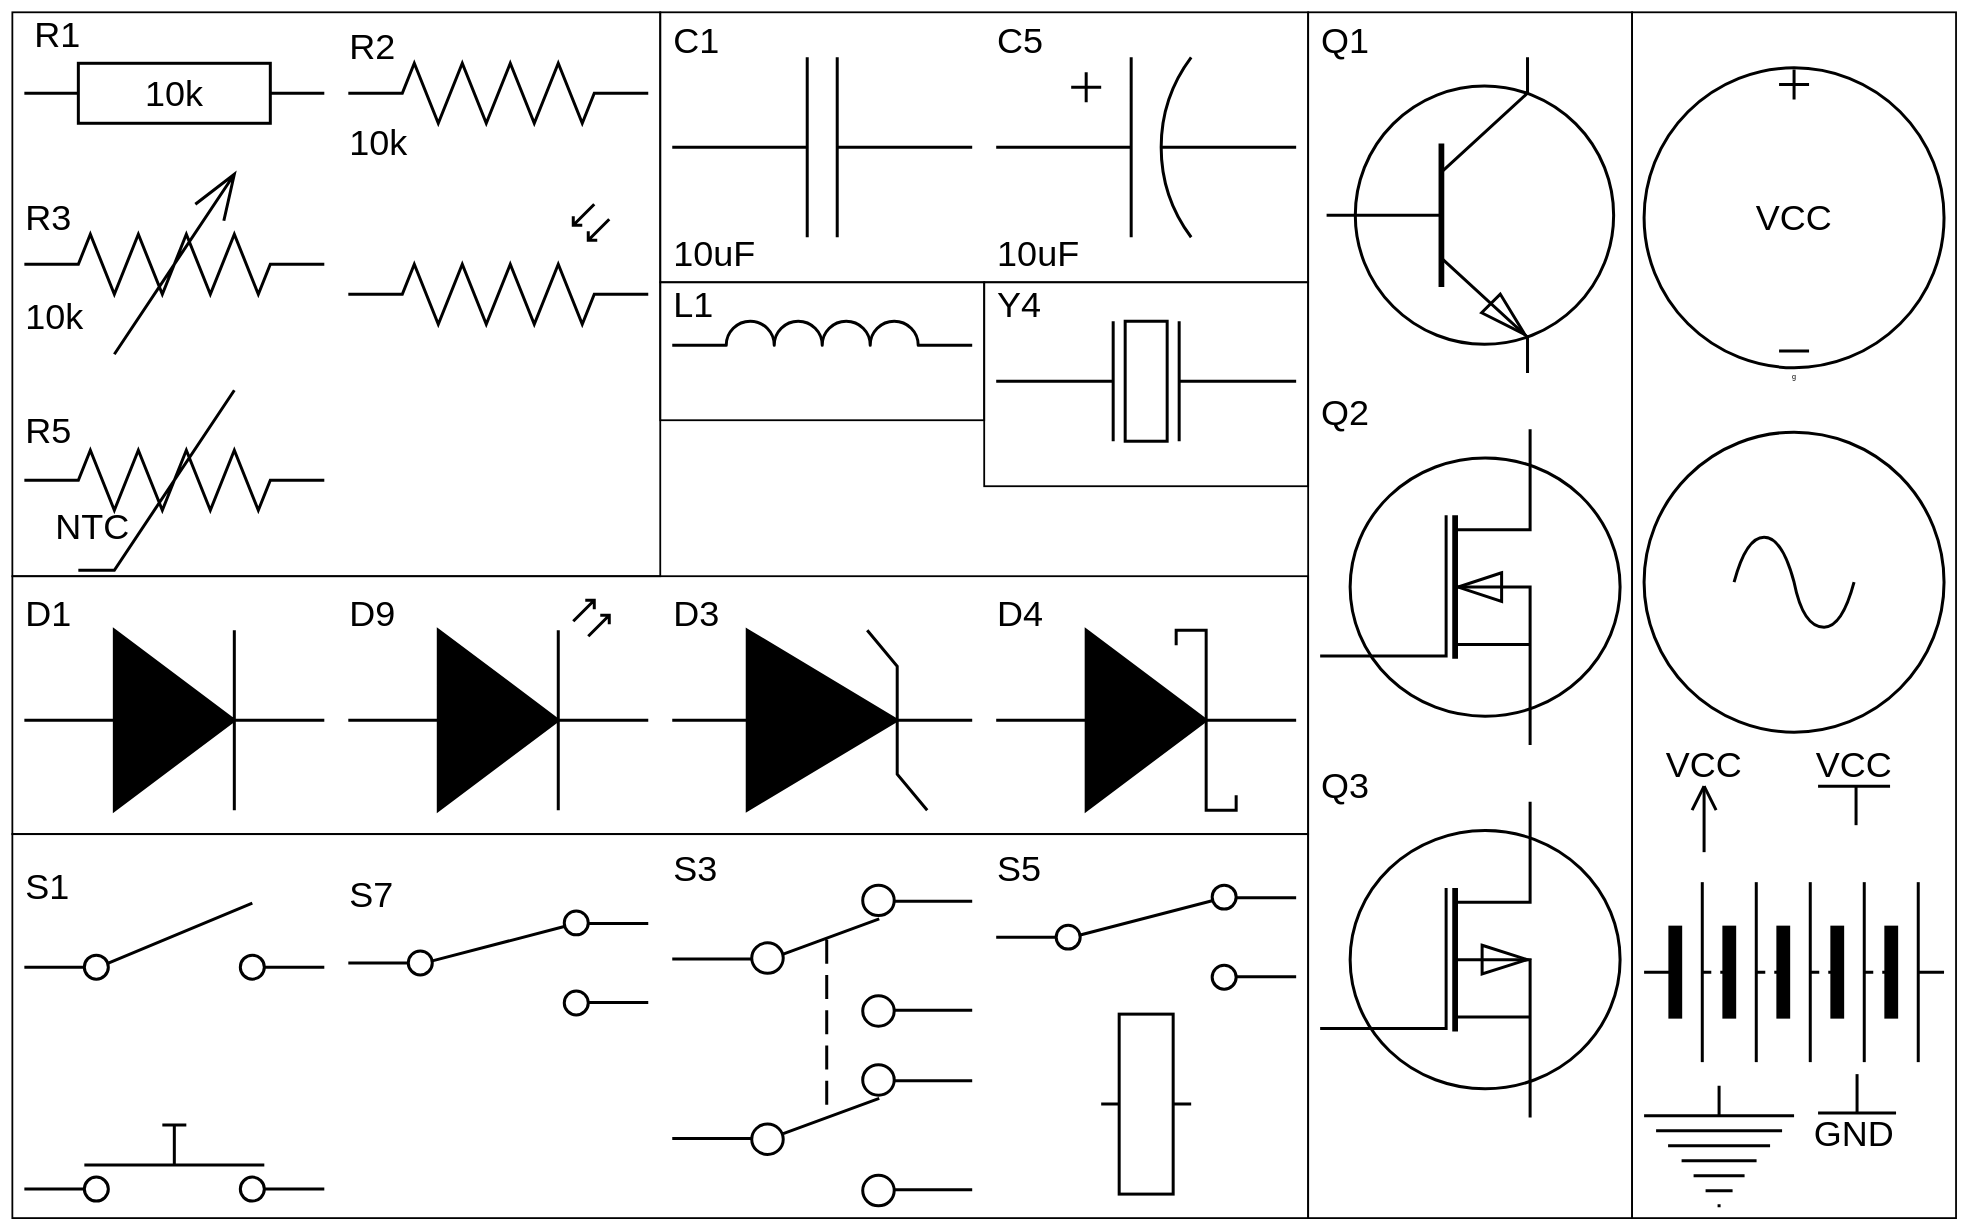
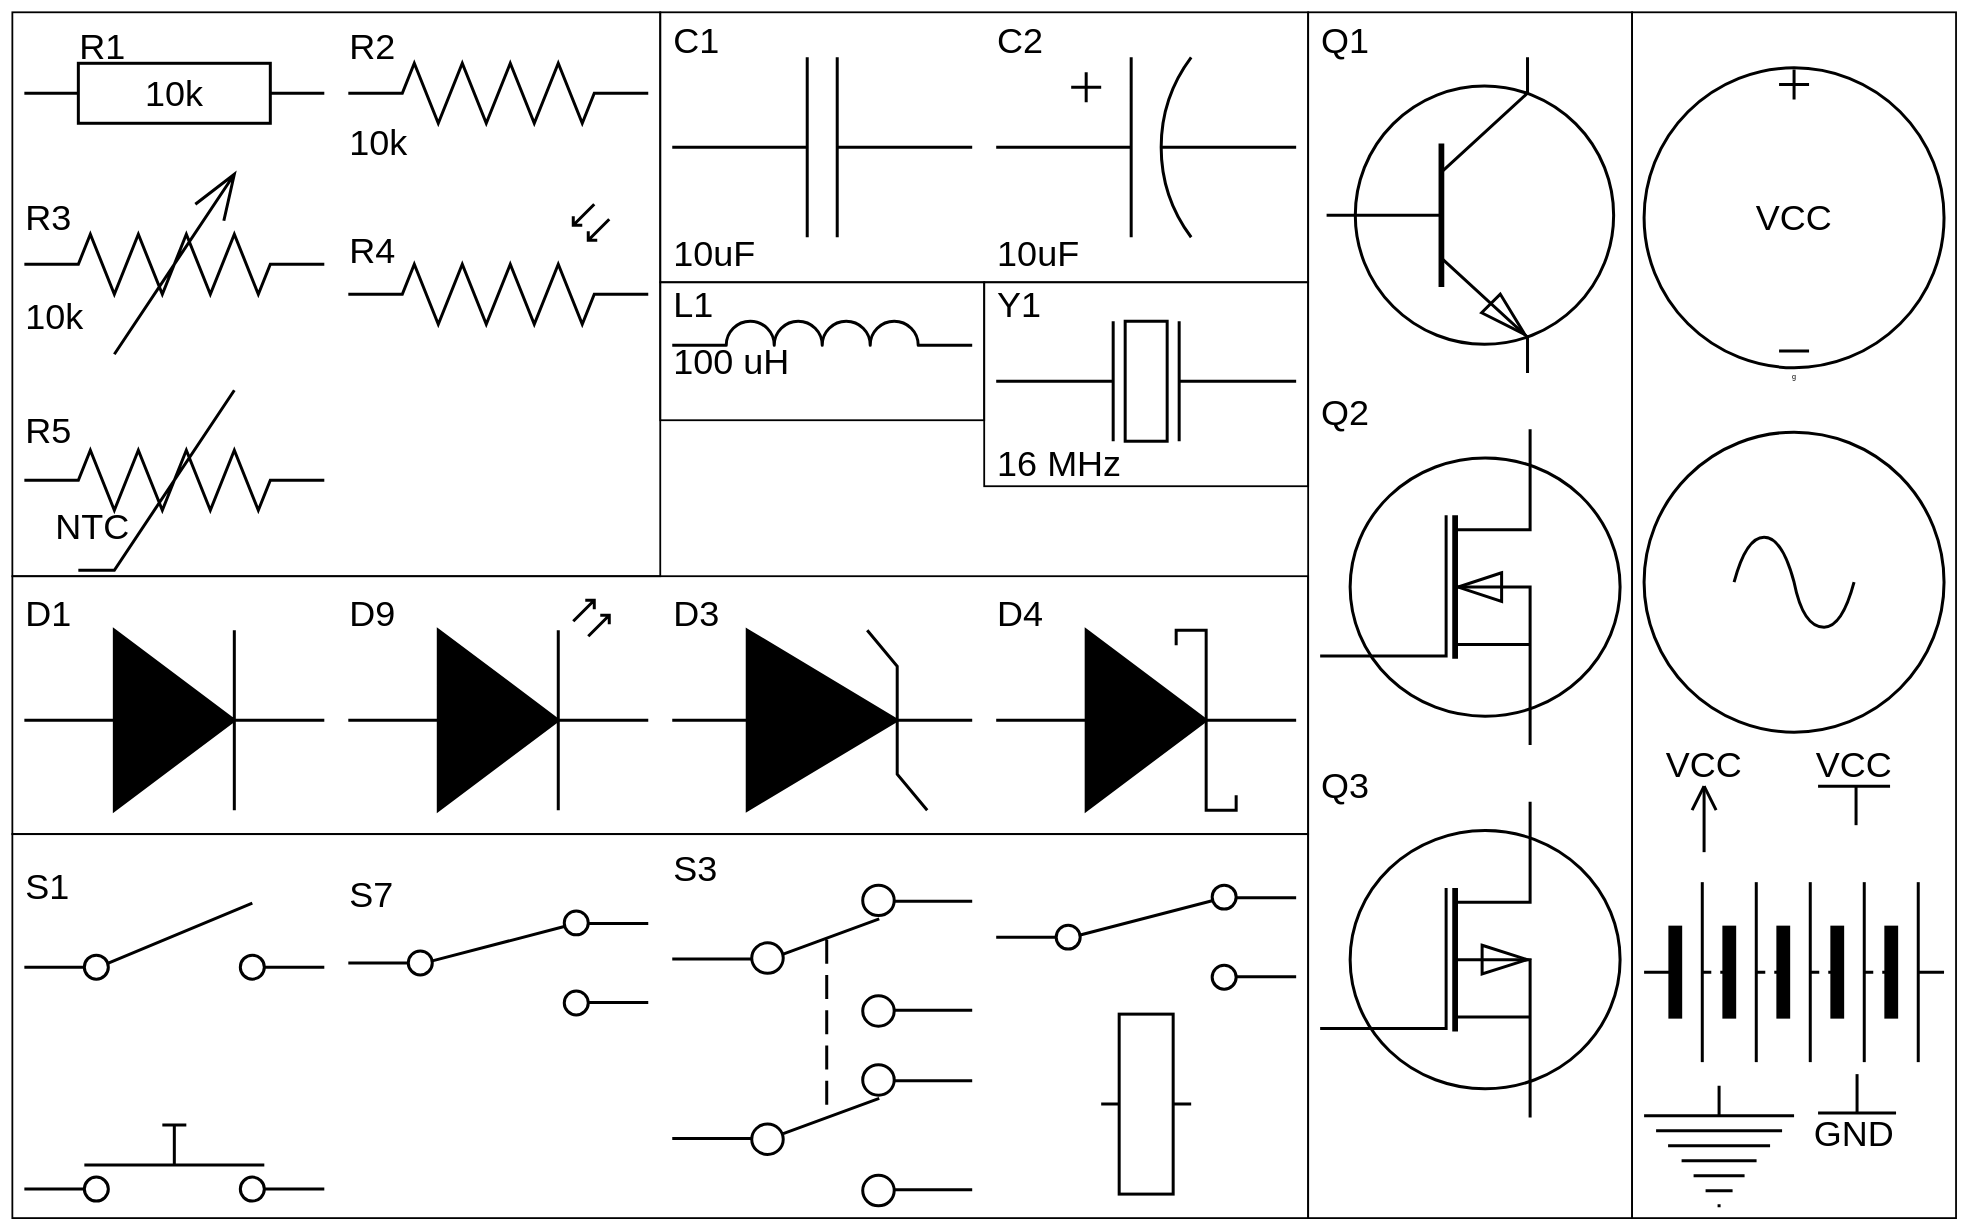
node "R1": moved (129, 35) -> (174, 47)
node "C5": label "C5" -> "C2"
node "R4": added
node "Y4": label "Y4" -> "Y1"
node "100 uH": added
node "16 MHz": added
node "S5": removed
